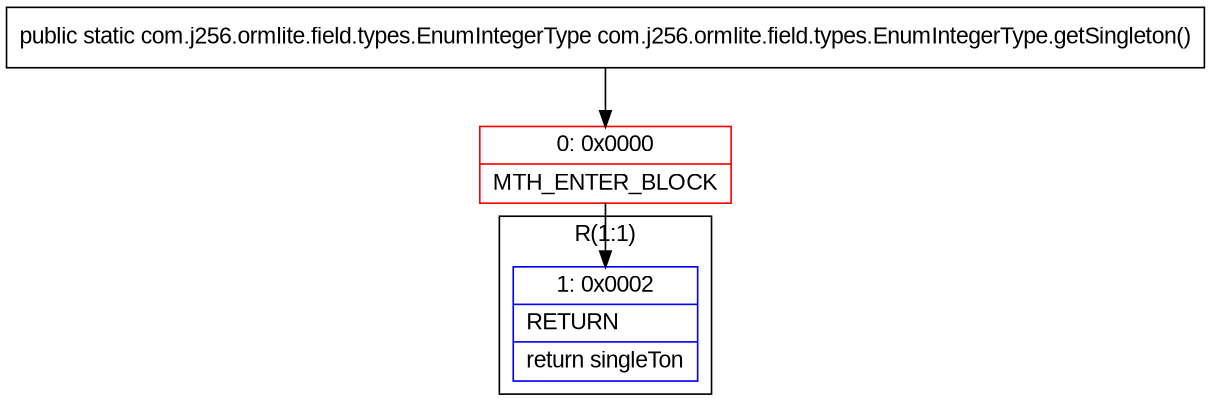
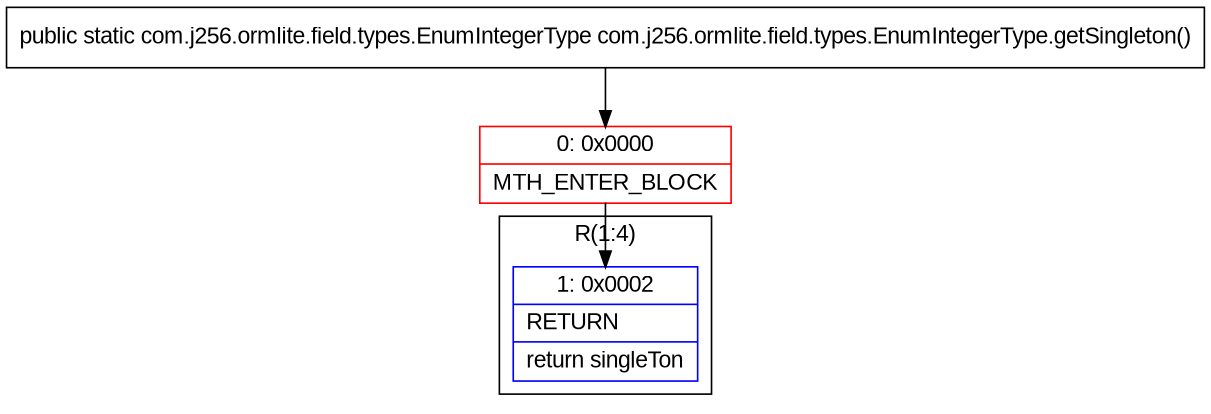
cluster "R(1:1)": label "R(1:1)" -> "R(1:4)"
